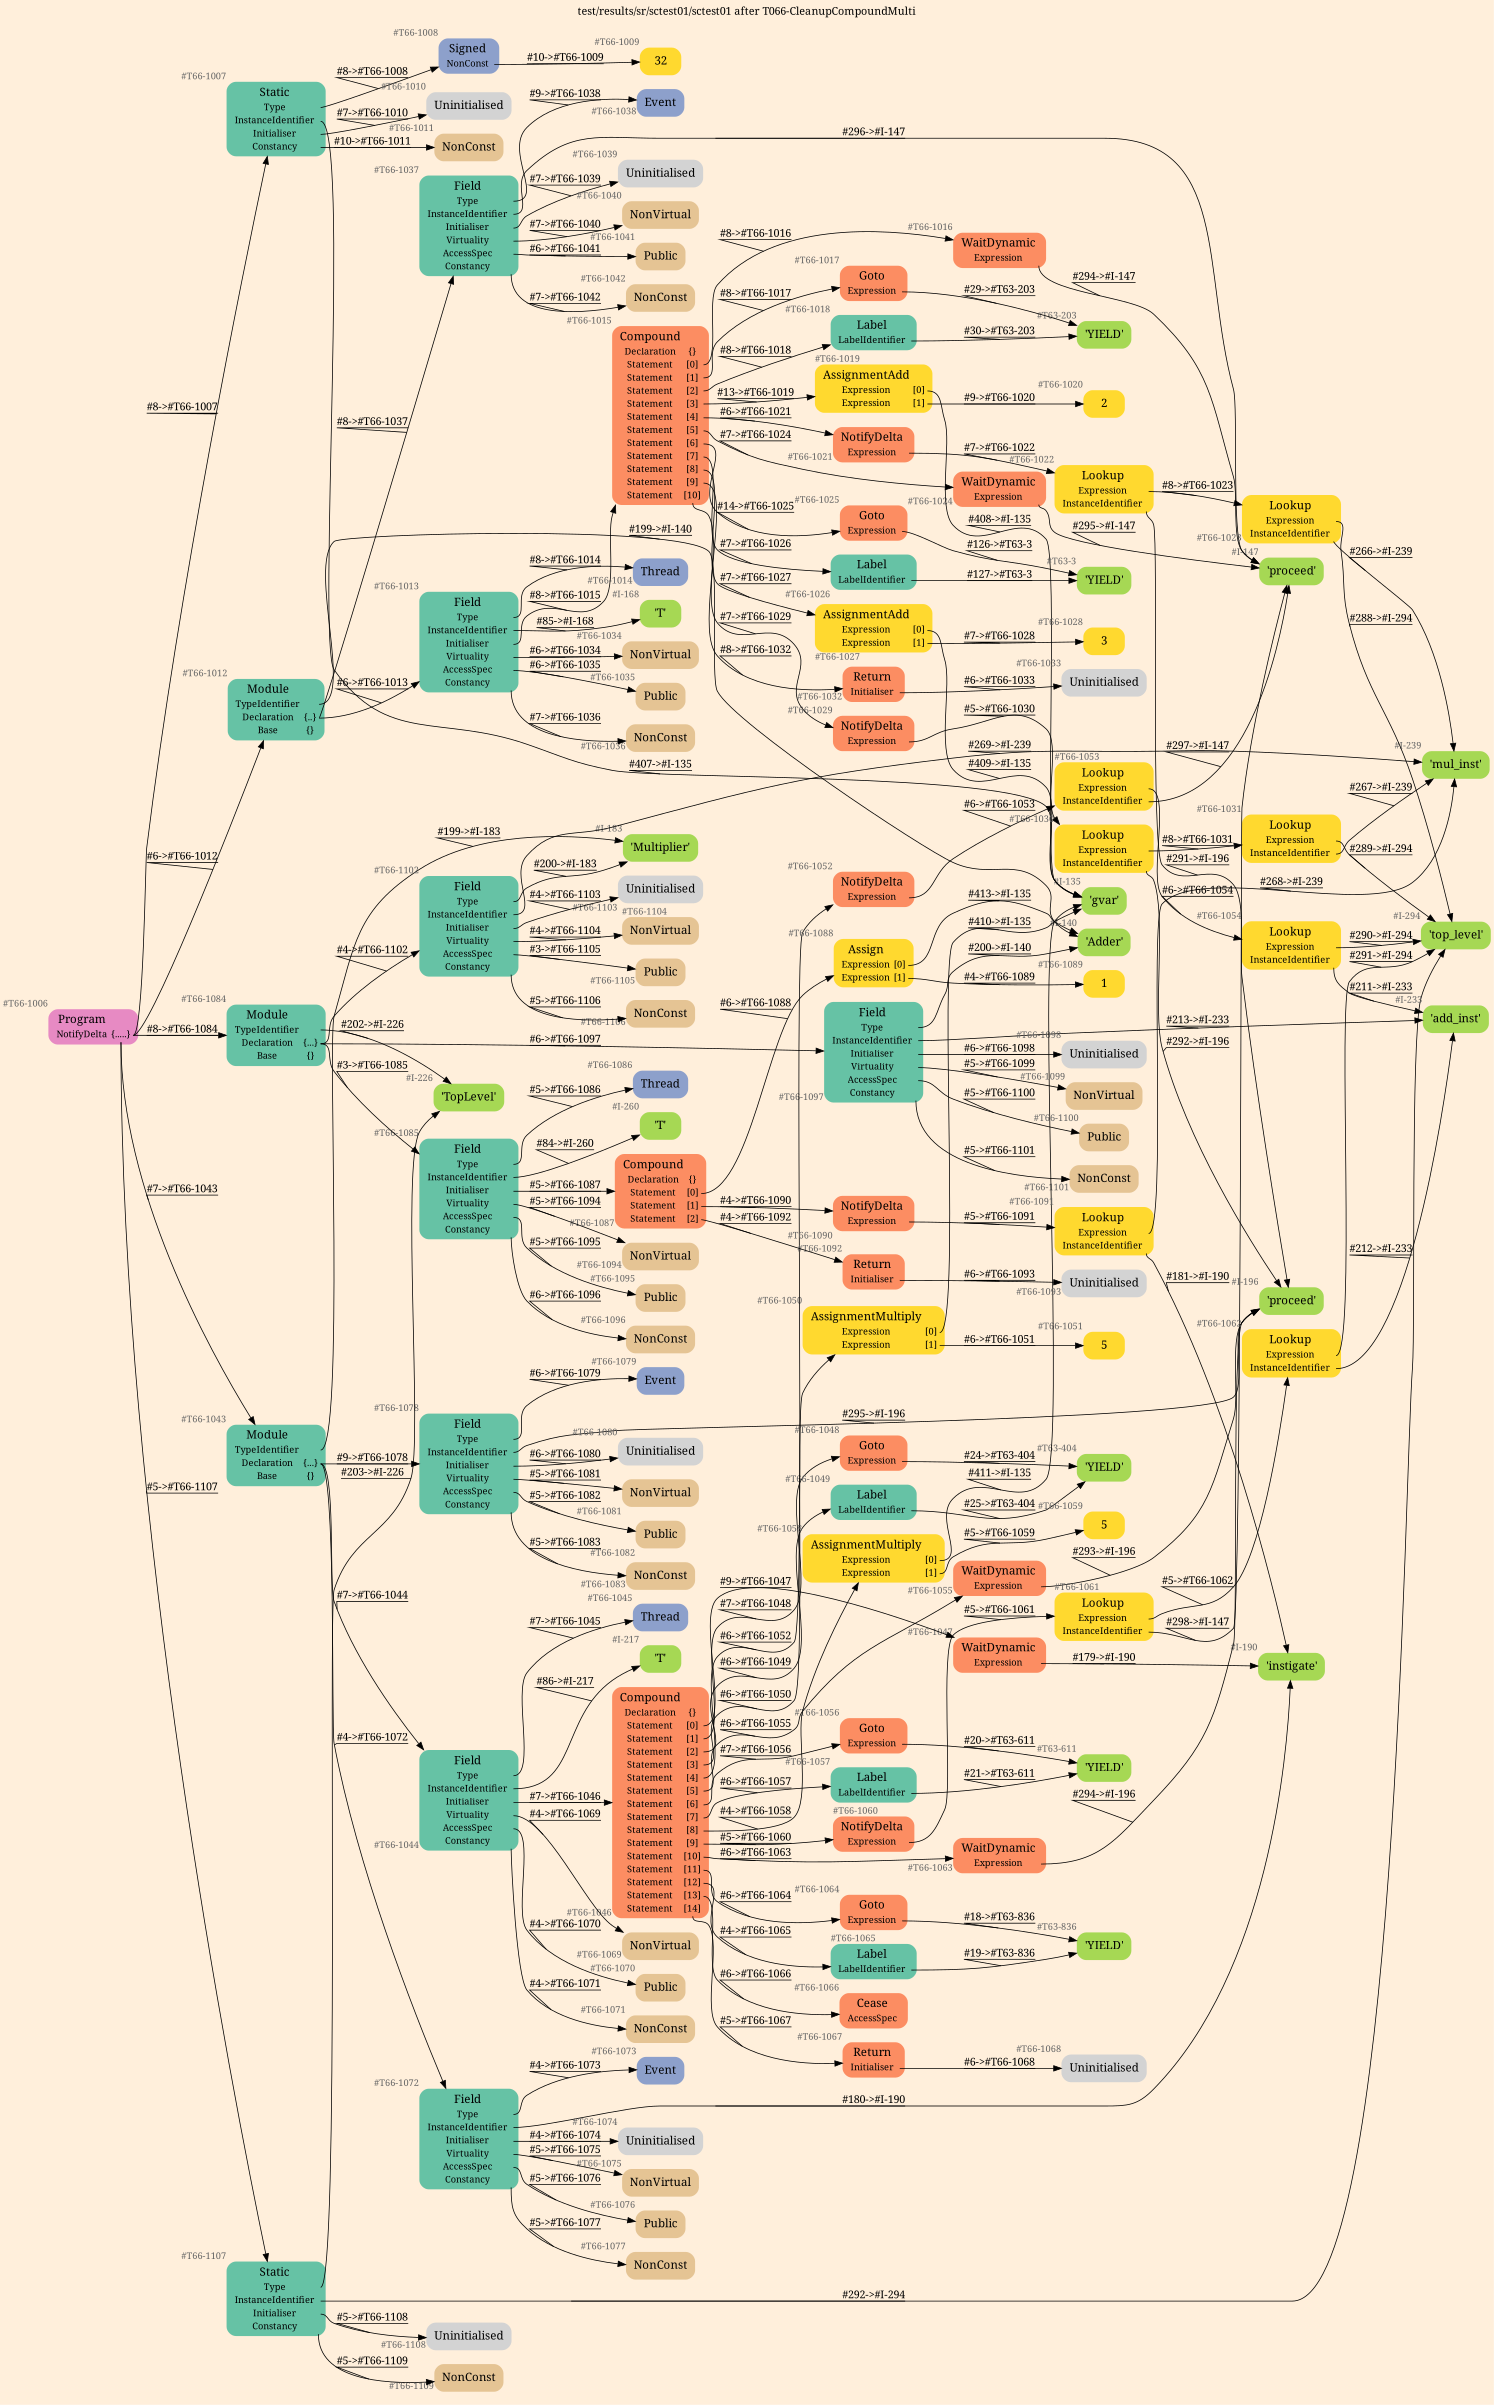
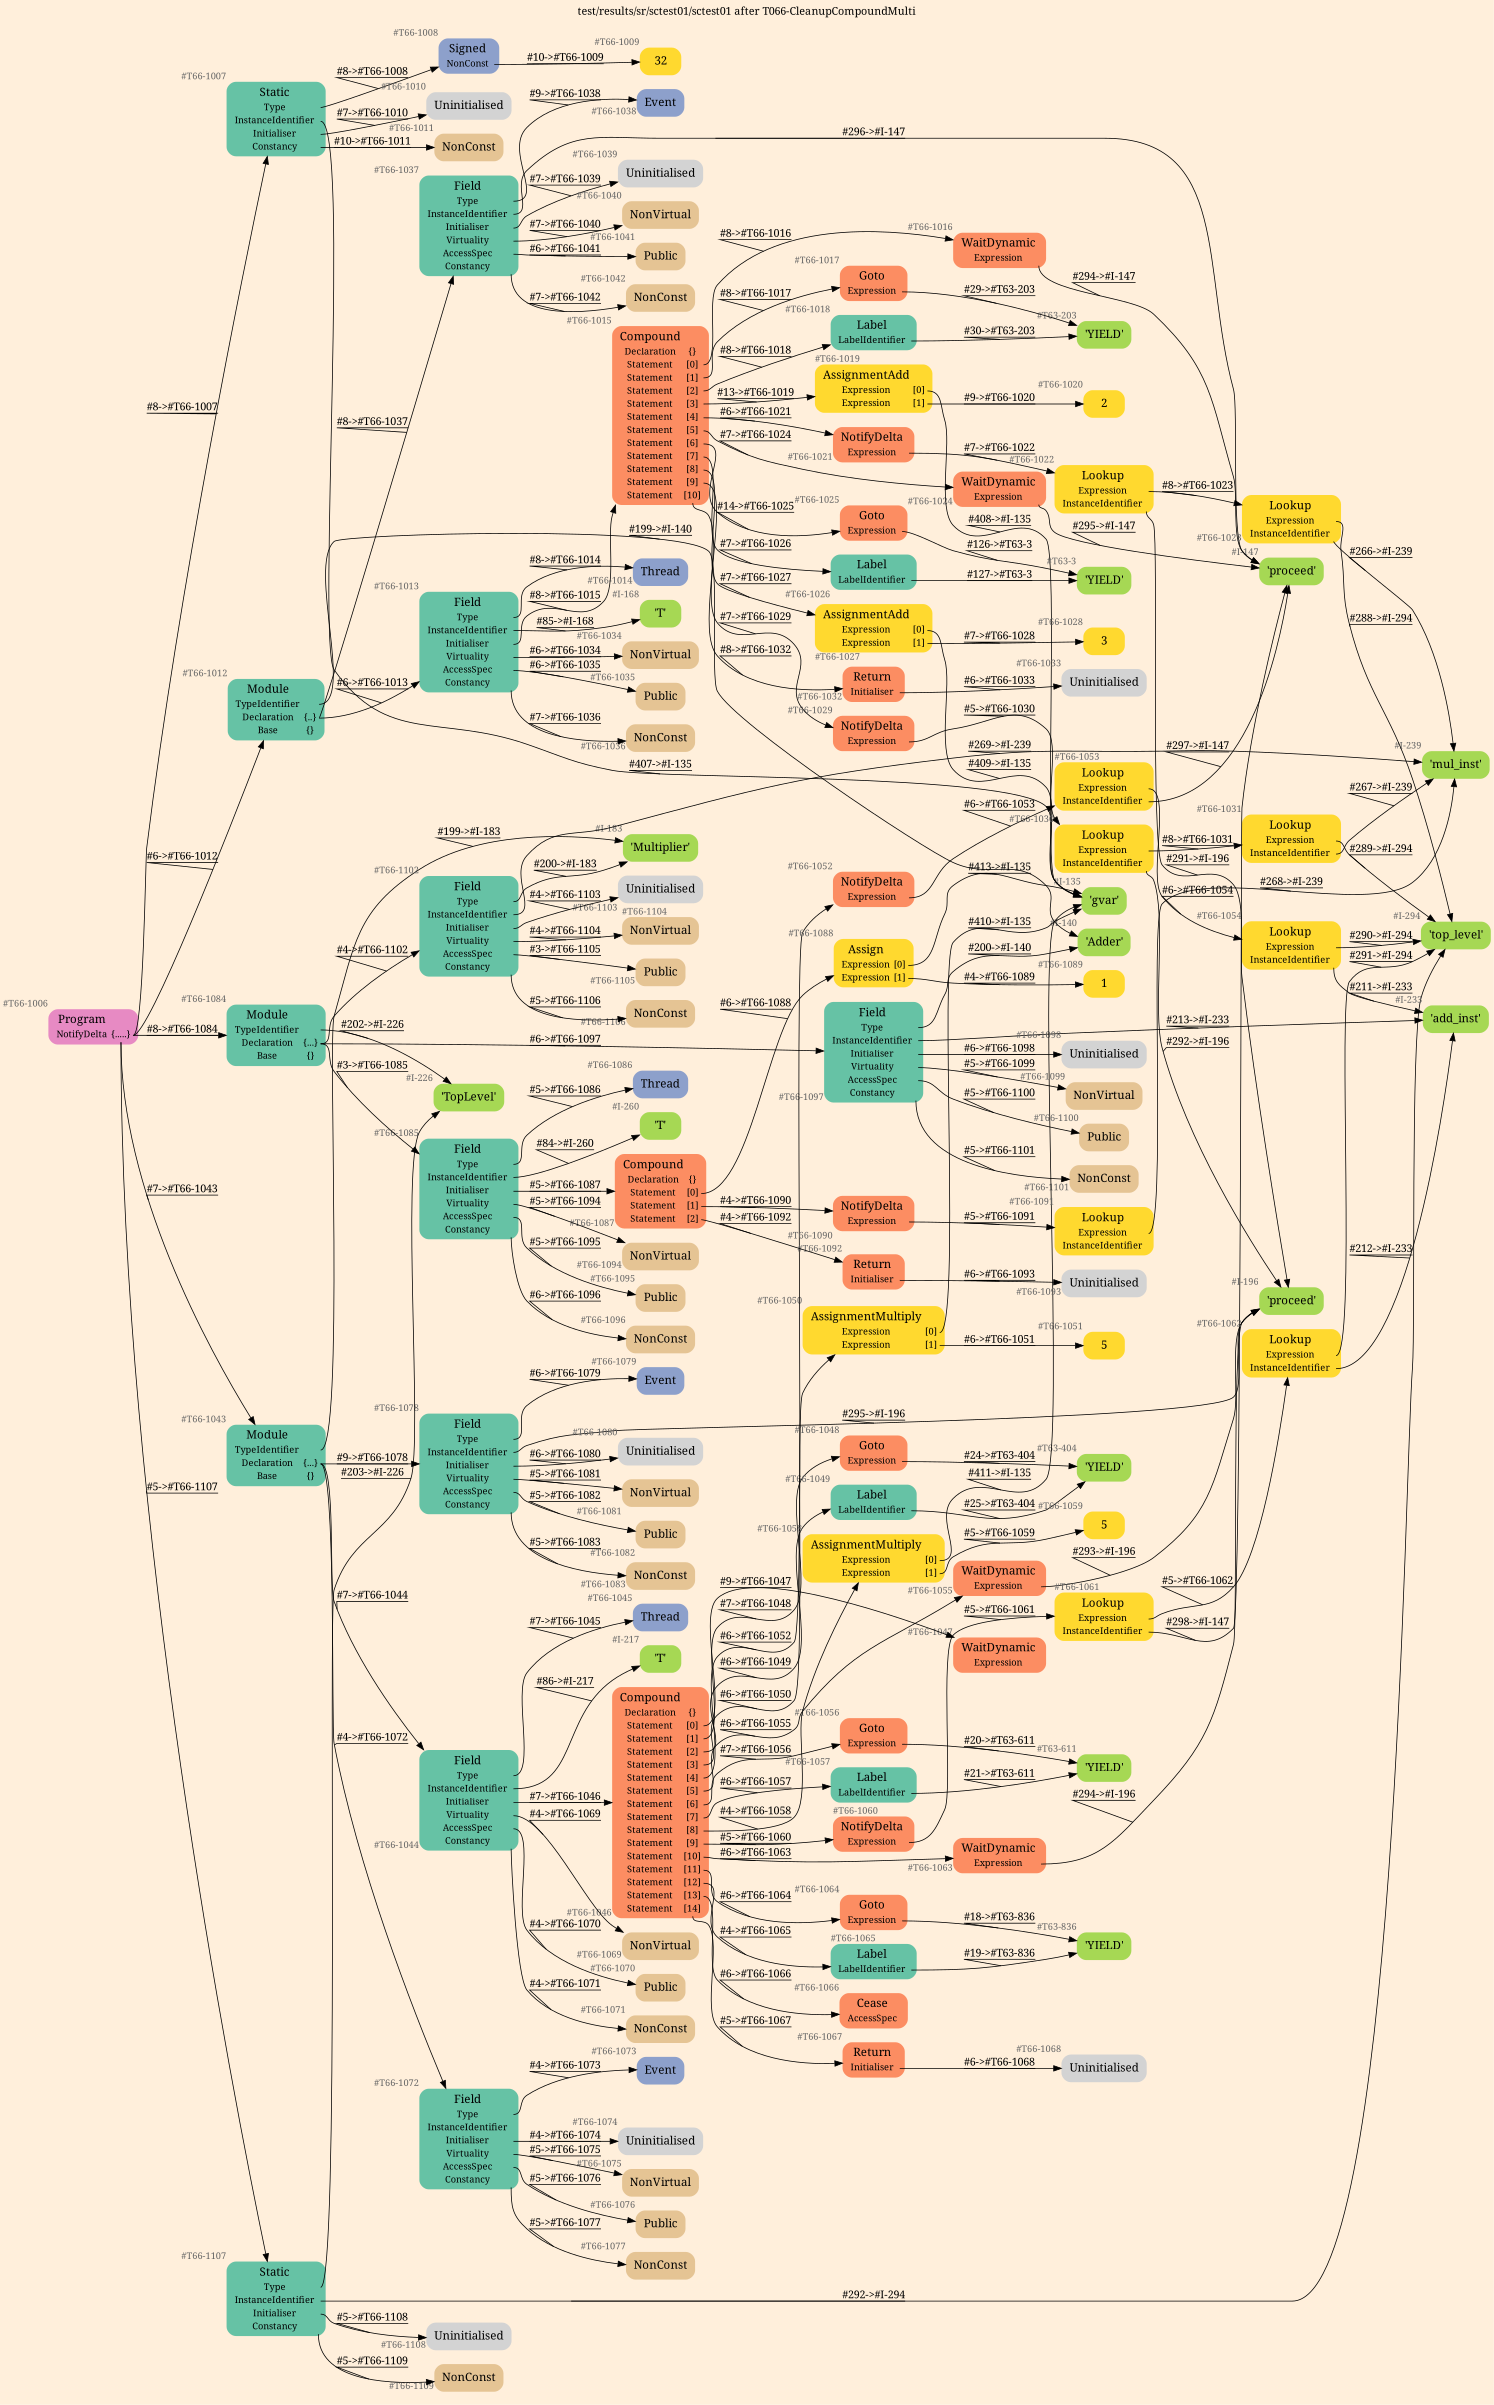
edge "Assign" -> "'Adder'": now "Assign" -> "'gvar'"
node "'instigate'": removed
